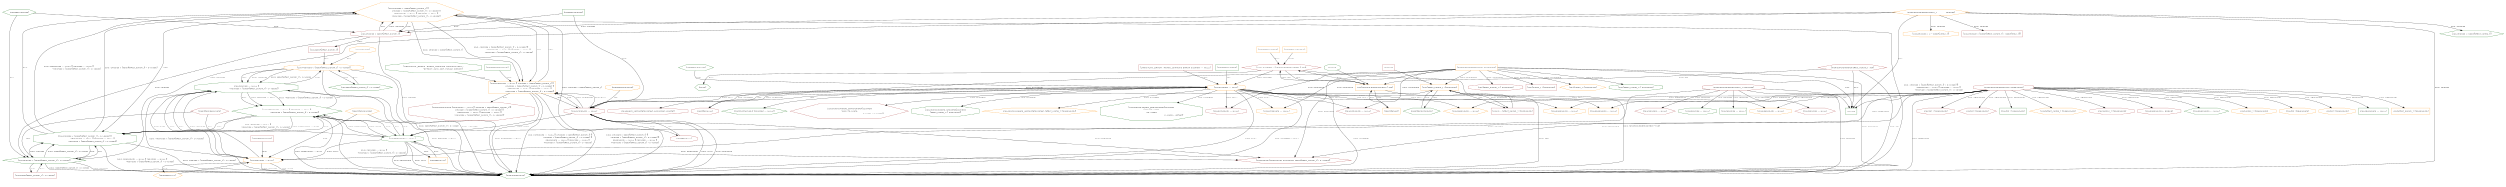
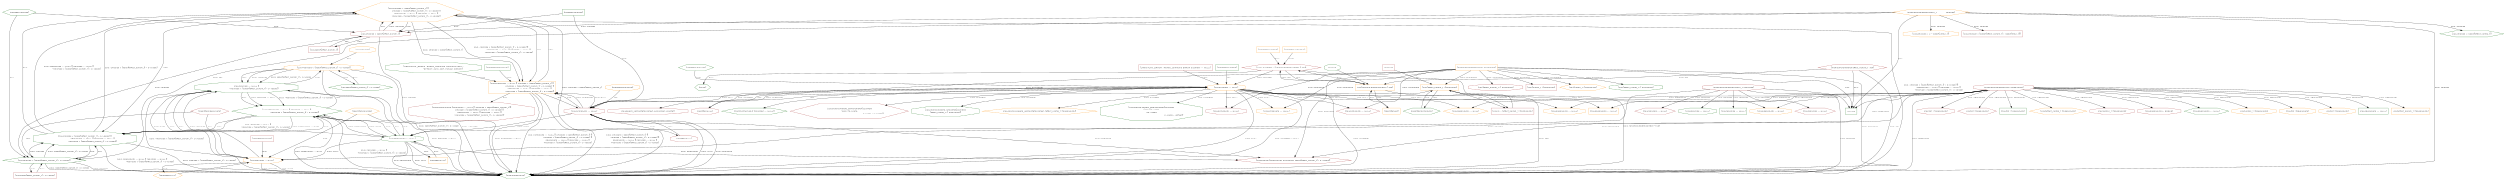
edge "(Call,sizeof(effect_param_t))" -> "(Call,*replySize < (sizeof(effect_param_t) + p->psize))": now "(Call,sizeof(effect_param_t))" -> "(Call,cmdSize < sizeof(effect_param_t))"
edge "(MethodParameterIn,uint32_t            cmdSize)" -> "(Call,cmdSize < (sizeof(effect_param_t) + p->psize))": label "DDG: cmdSize" -> "DDG: self"
